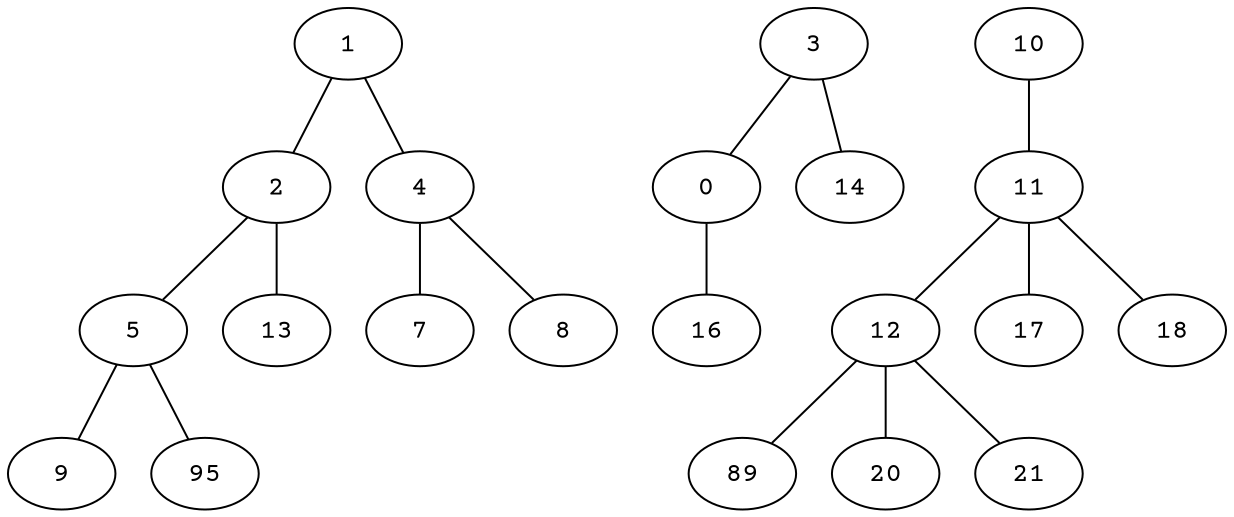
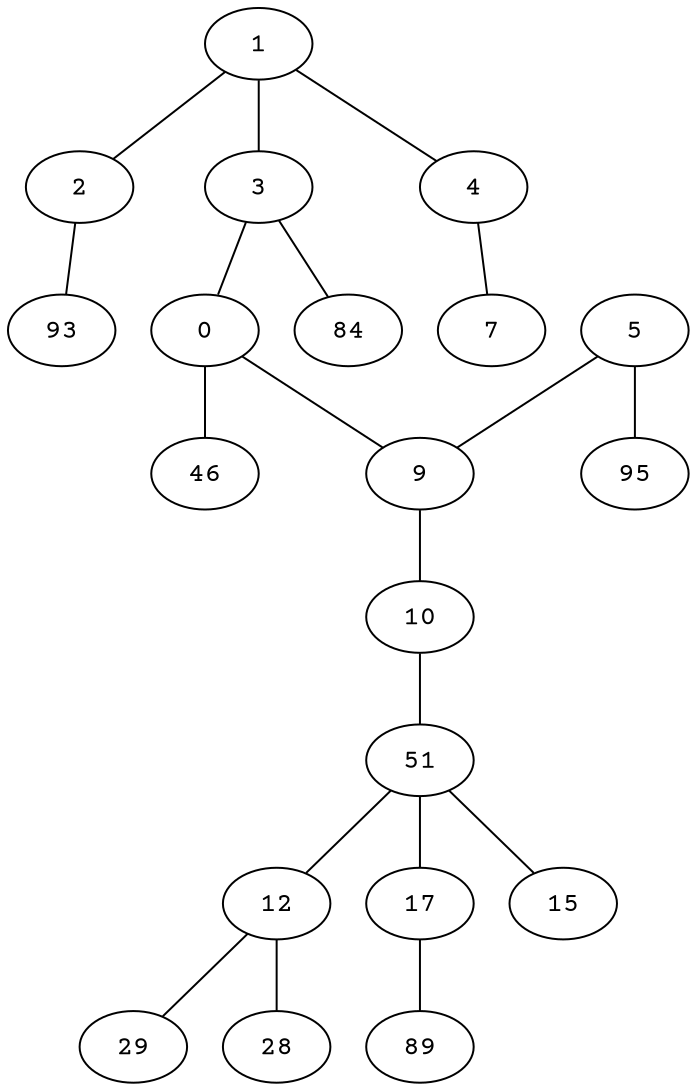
edge "1" -- "3": added
node "14": label "14" -> "84"
node "11": label "11" -> "51"
edge "2" -- "5": removed
node "13": label "13" -> "93"
node "8": removed
node "16": label "16" -> "46"
node "18": label "18" -> "15"
edge "0" -- "9": added
edge "12" -- "89": now "17" -- "89"
node "20": label "20" -> "29"
node "21": label "21" -> "28"
edge "9" -- "10": added
